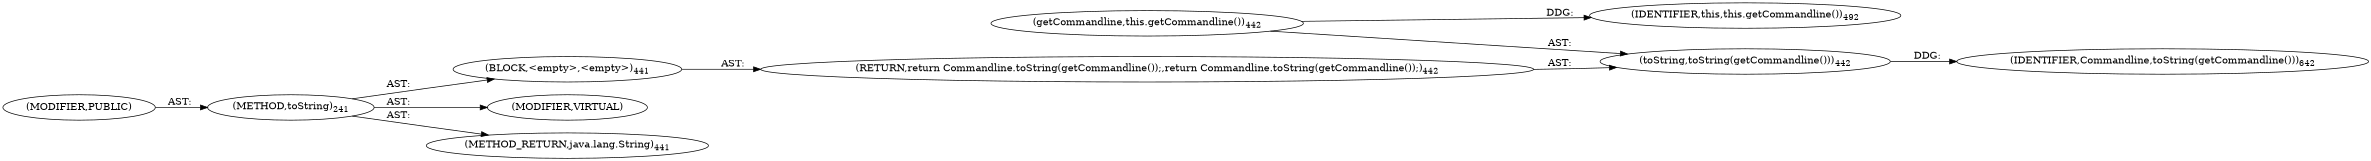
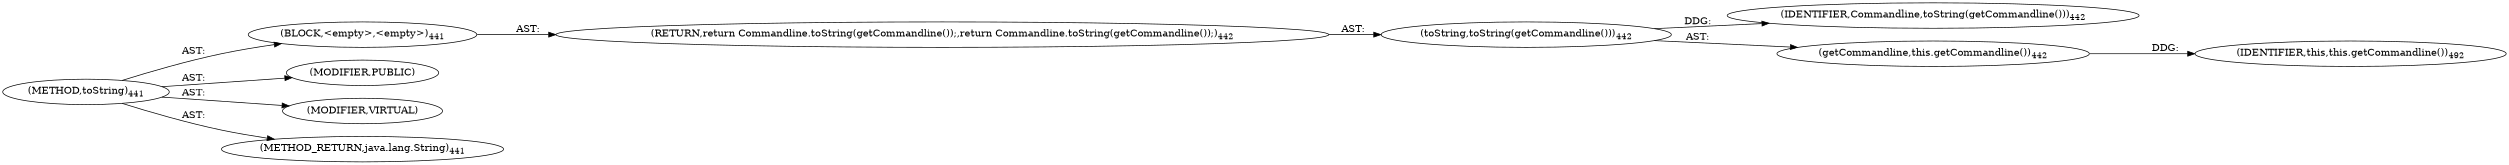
edge "(getCommandline,this.getCommandline())" -> "(toString,toString(getCommandline()))": reversed
node "(IDENTIFIER,Commandline,toString(getCommandline()))": text "642" -> "442"
node "(METHOD,toString)": text "241" -> "441"
edge "(MODIFIER,PUBLIC)" -> "(METHOD,toString)": reversed
